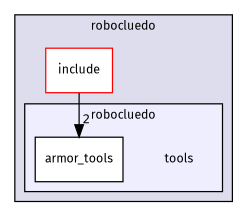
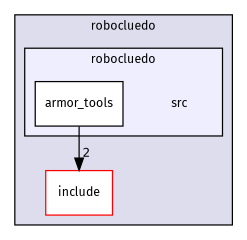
edge "include" -> "armor_tools": reversed
node "tools": label "tools" -> "src"
